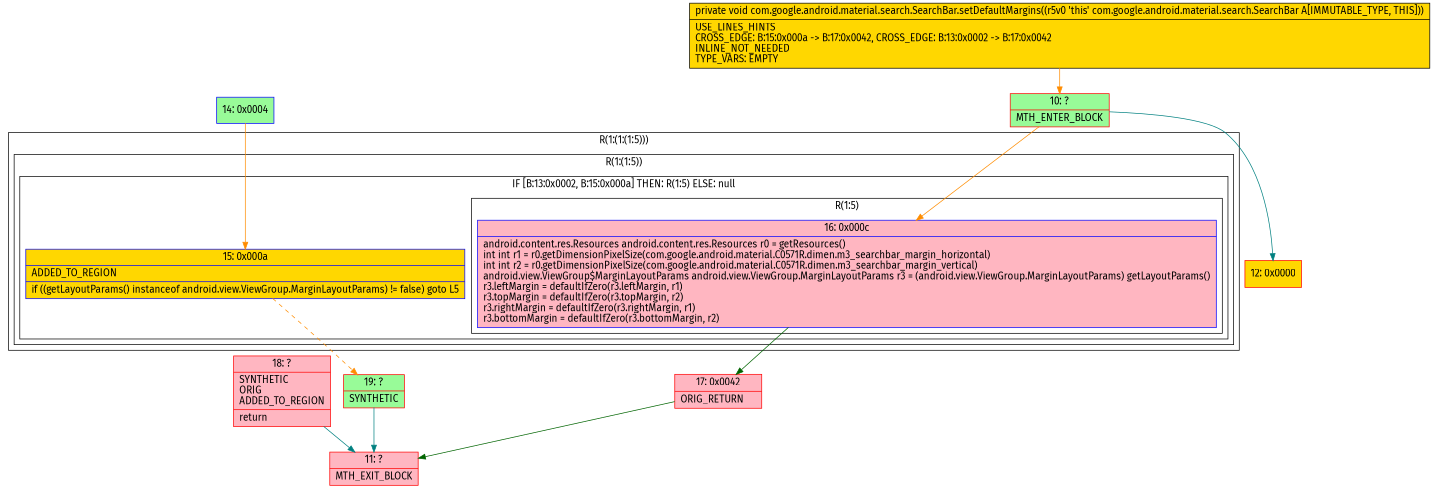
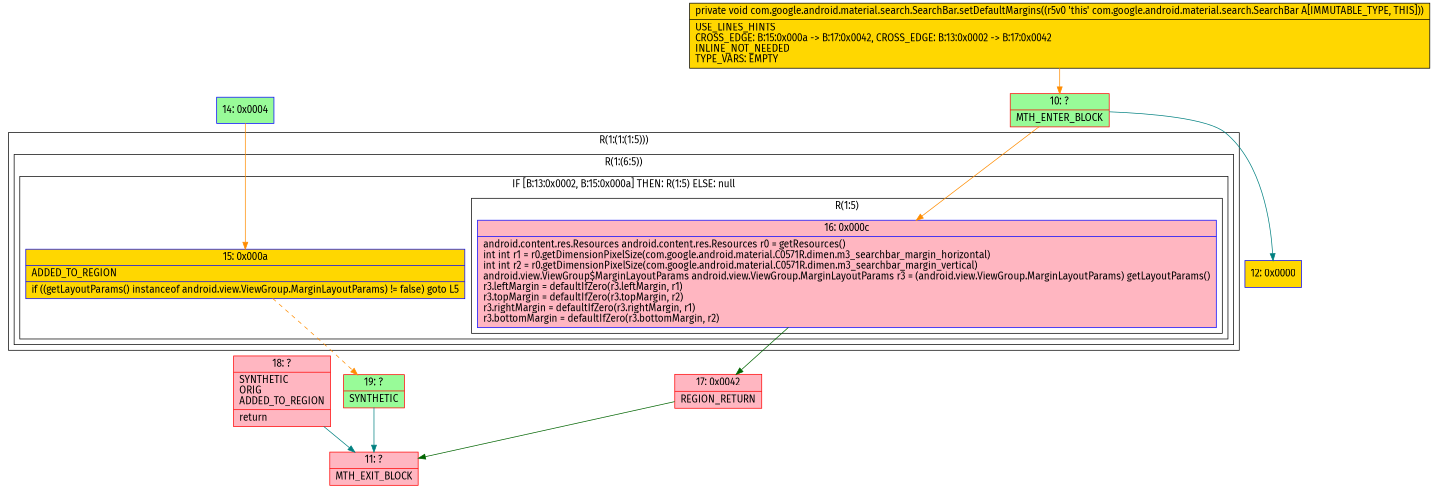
cluster "R(1:(1:5))": label "R(1:(1:5))" -> "R(1:(6:5))"
node "12: 0x0000": color red -> blue
node "17: 0x0042": text "ORIG_RETURN" -> "REGION_RETURN"
